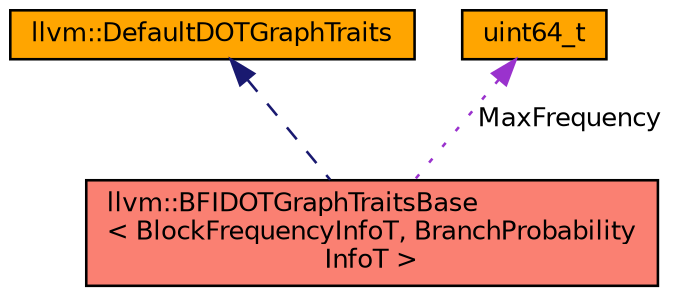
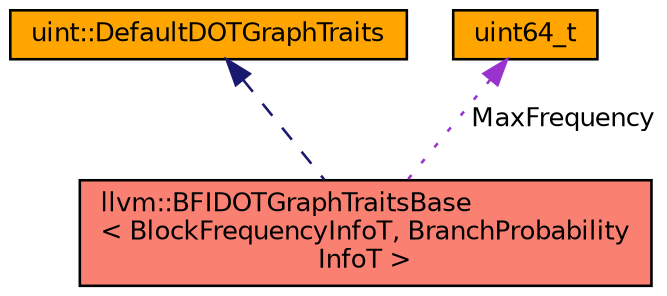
node "llvm::DefaultDOTGraphTraits": label "llvm::DefaultDOTGraphTraits" -> "uint::DefaultDOTGraphTraits"
